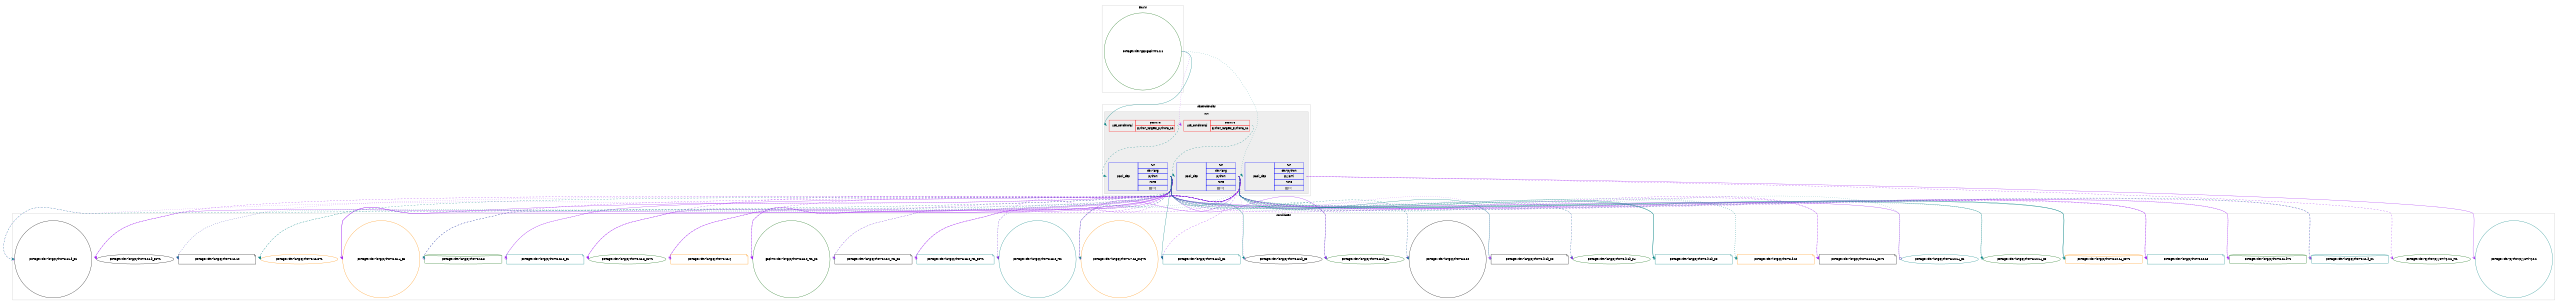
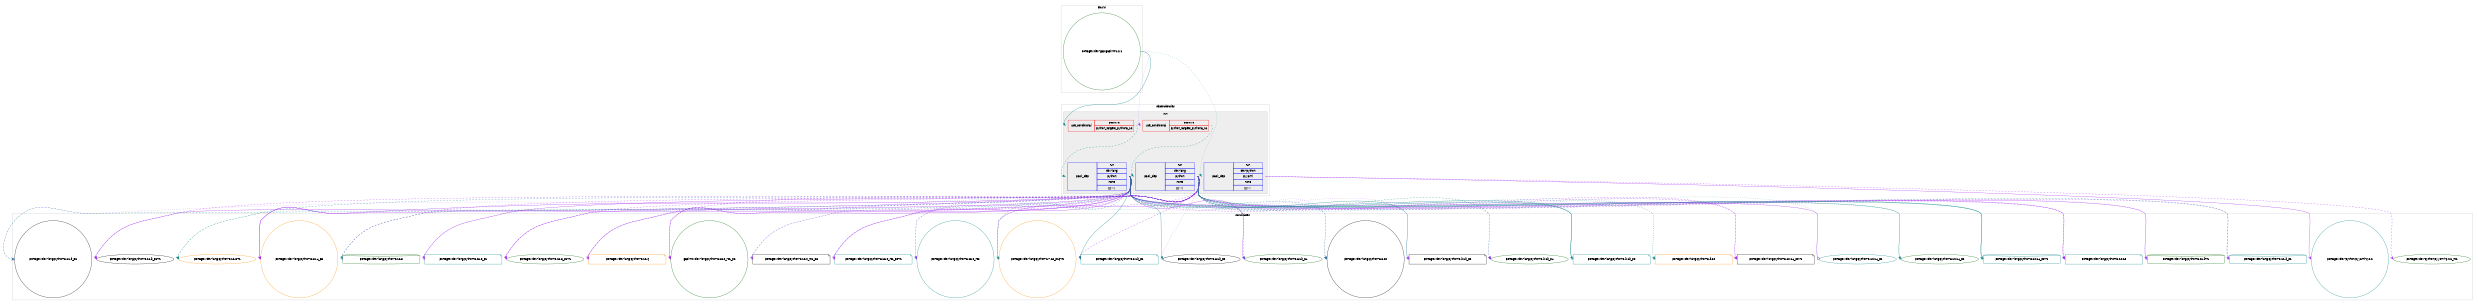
node "portage://dev-lang/python-3.11.10": removed
node "portage://dev-lang/python-3.10.14_p3-r1": color darkorange -> teal
